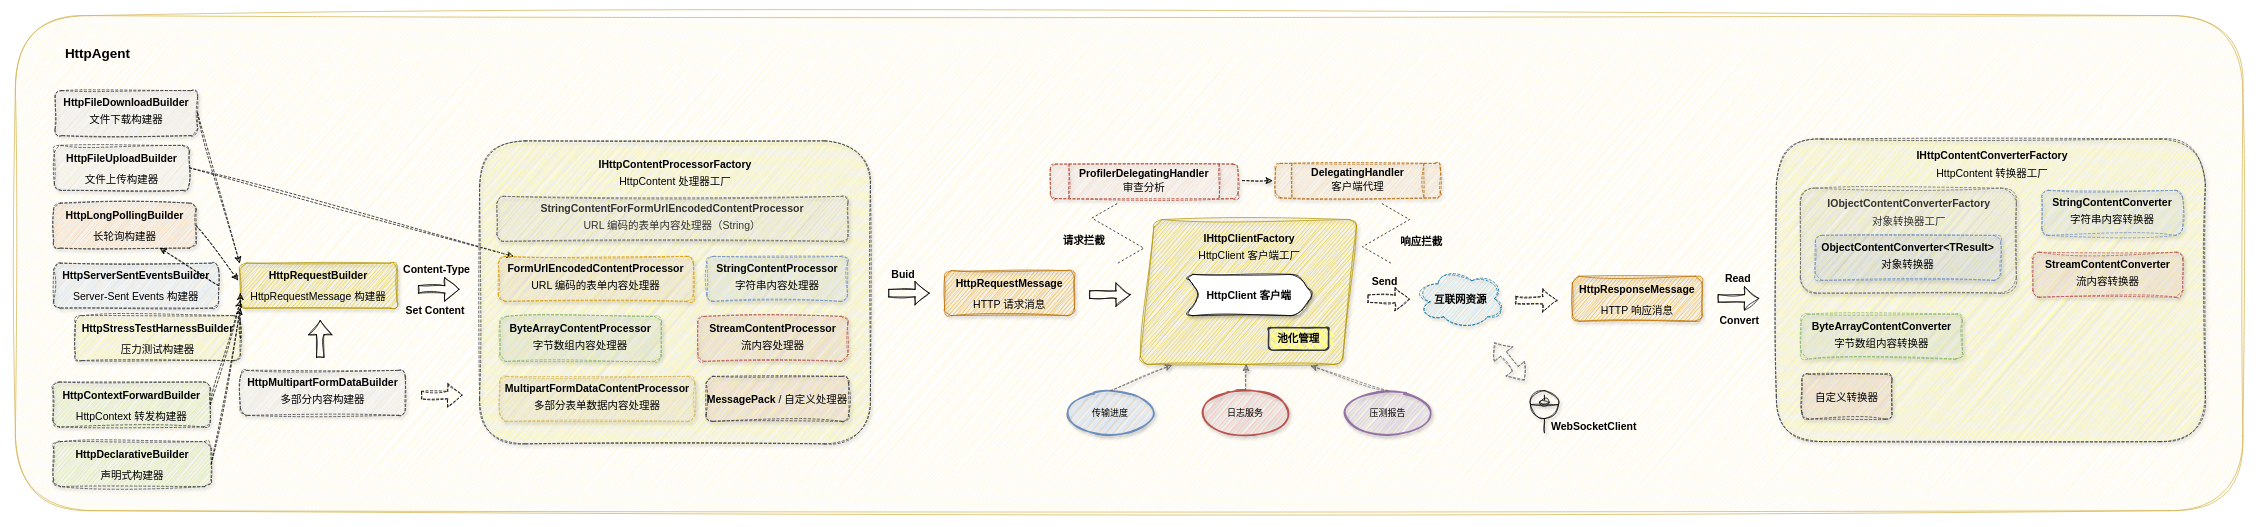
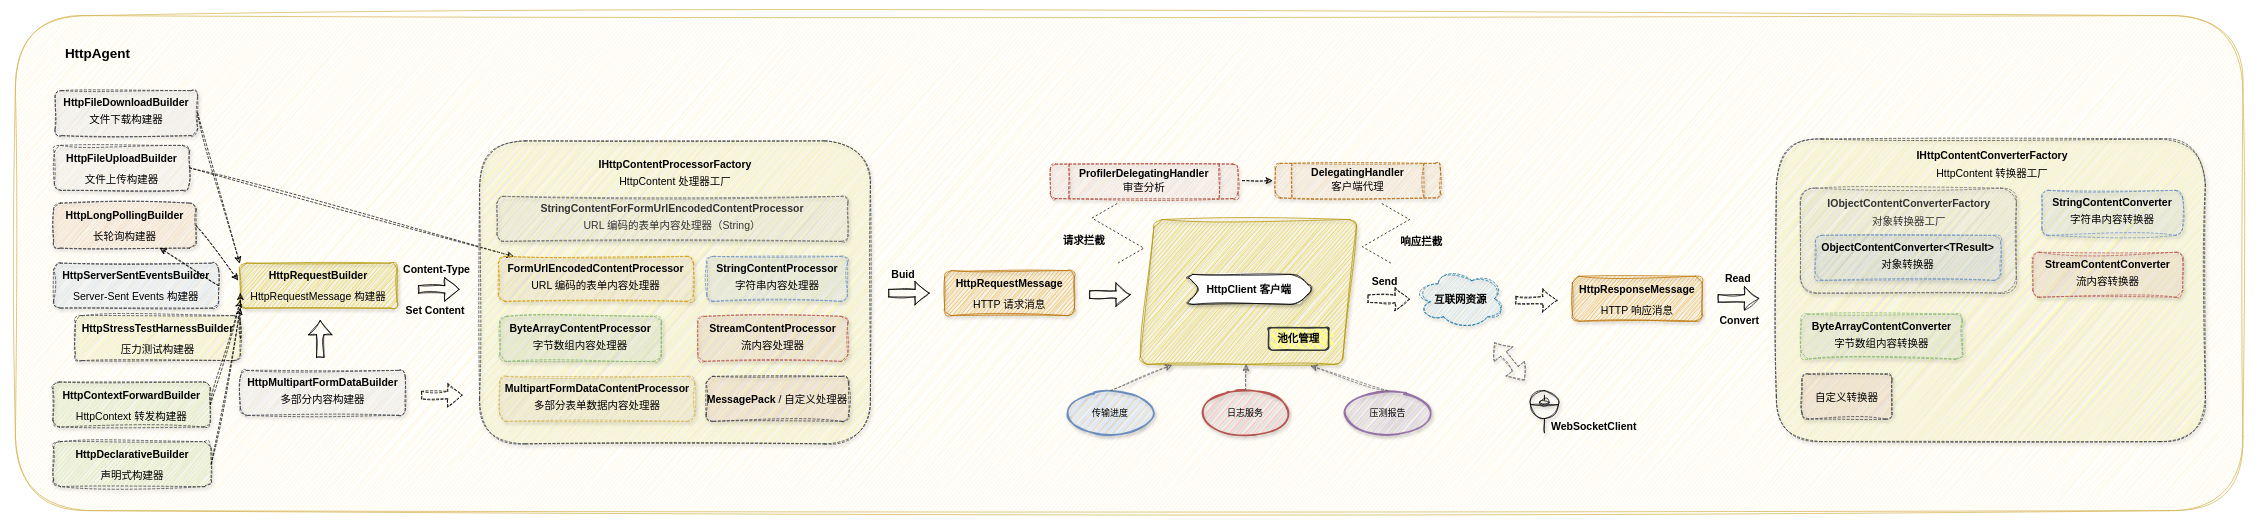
node "IHttpClientFactory HttpClient 客户端工厂": removed
node "HttpClient 客户端": size 128x41 -> 128x30
